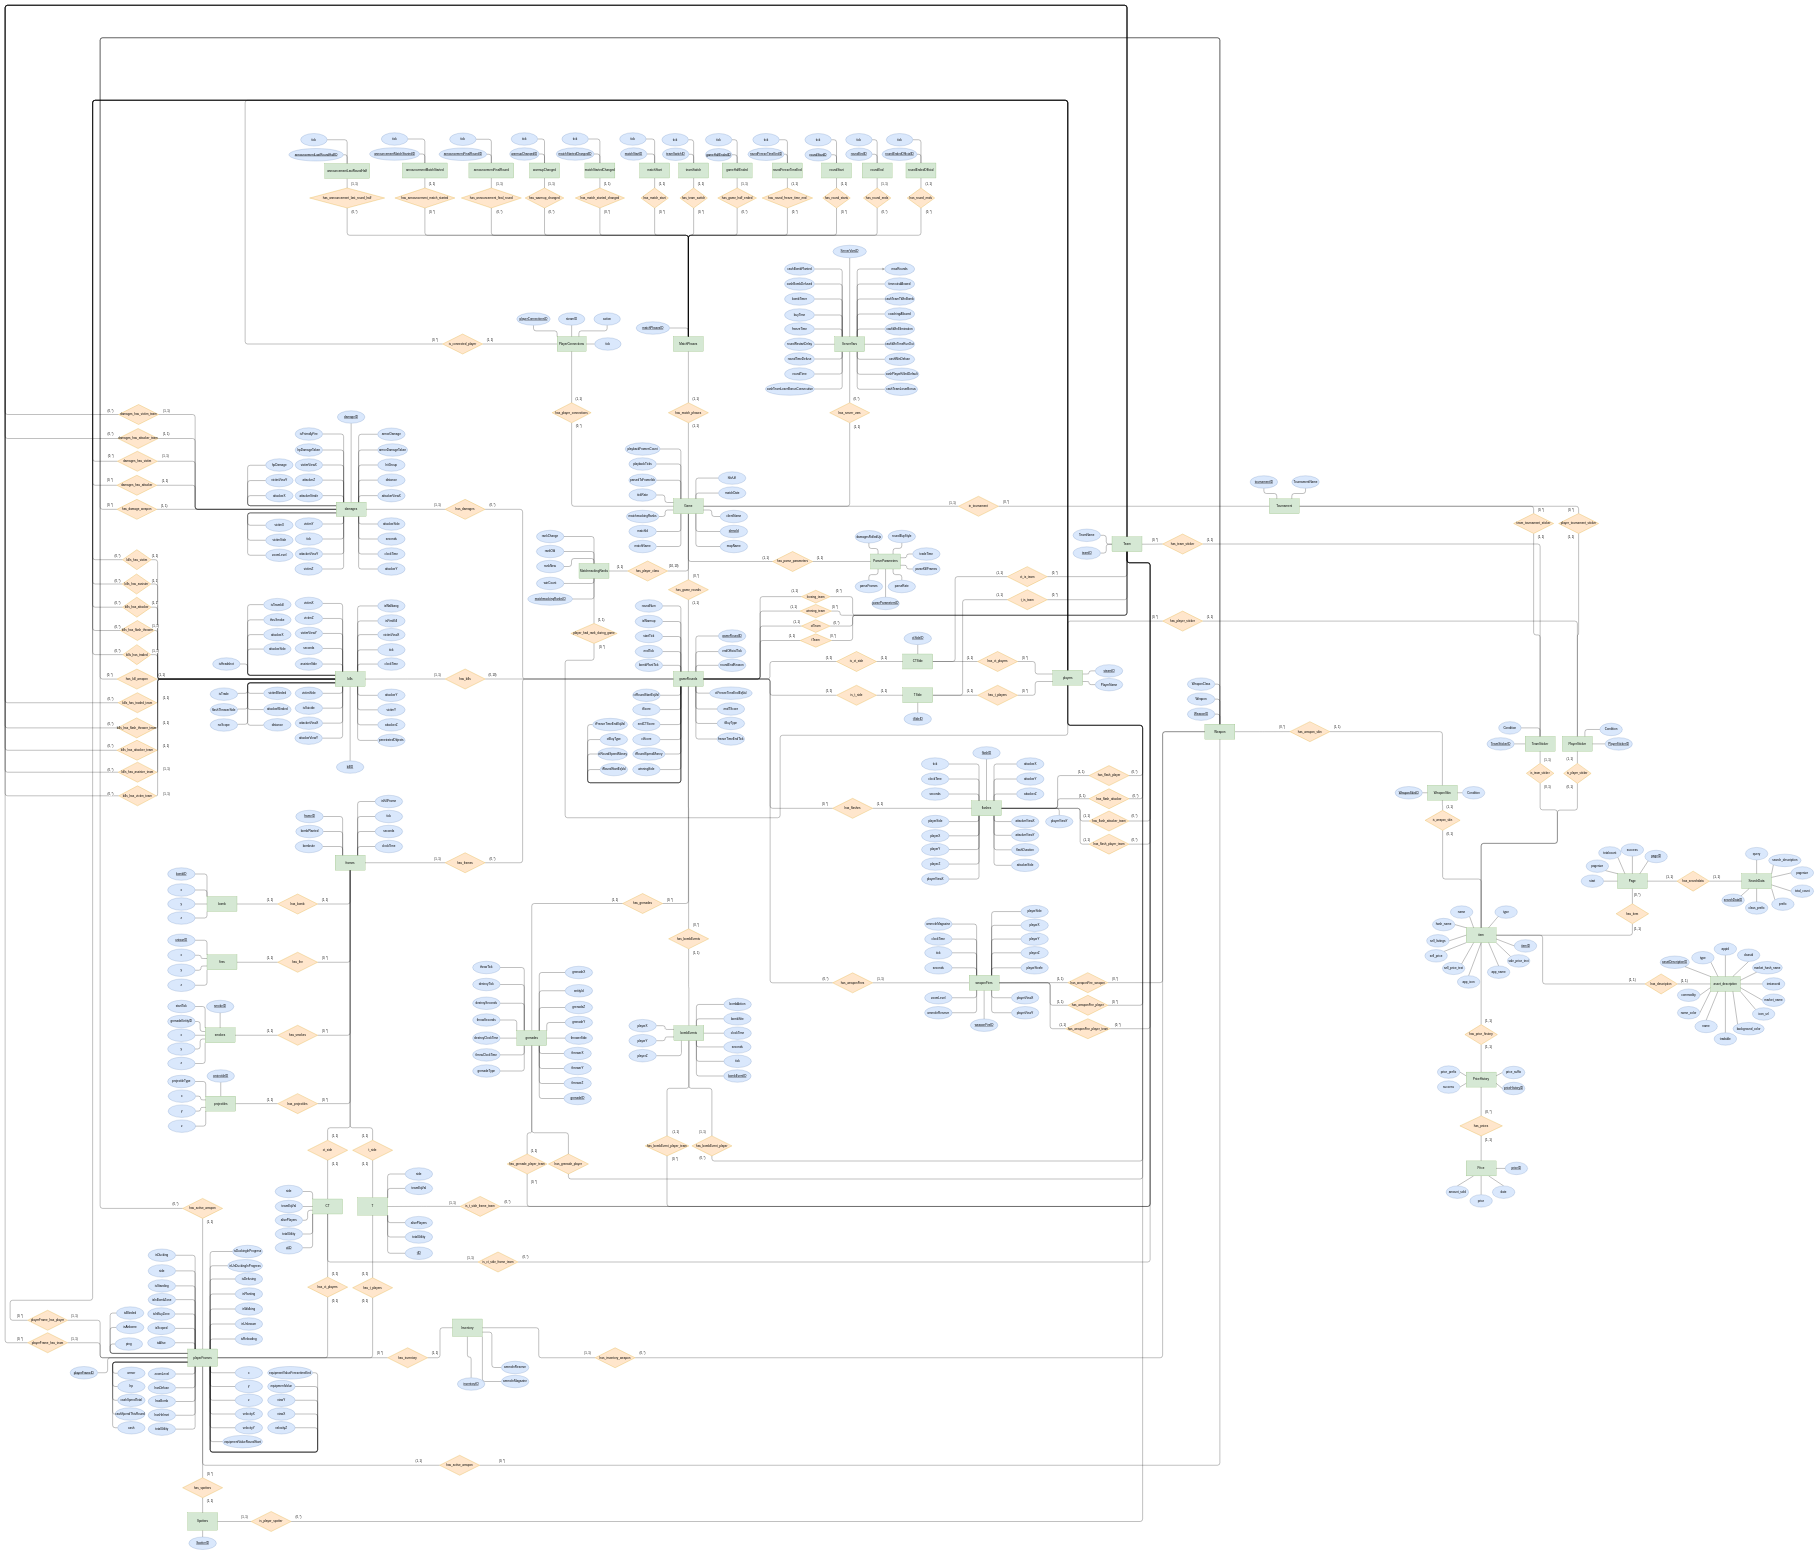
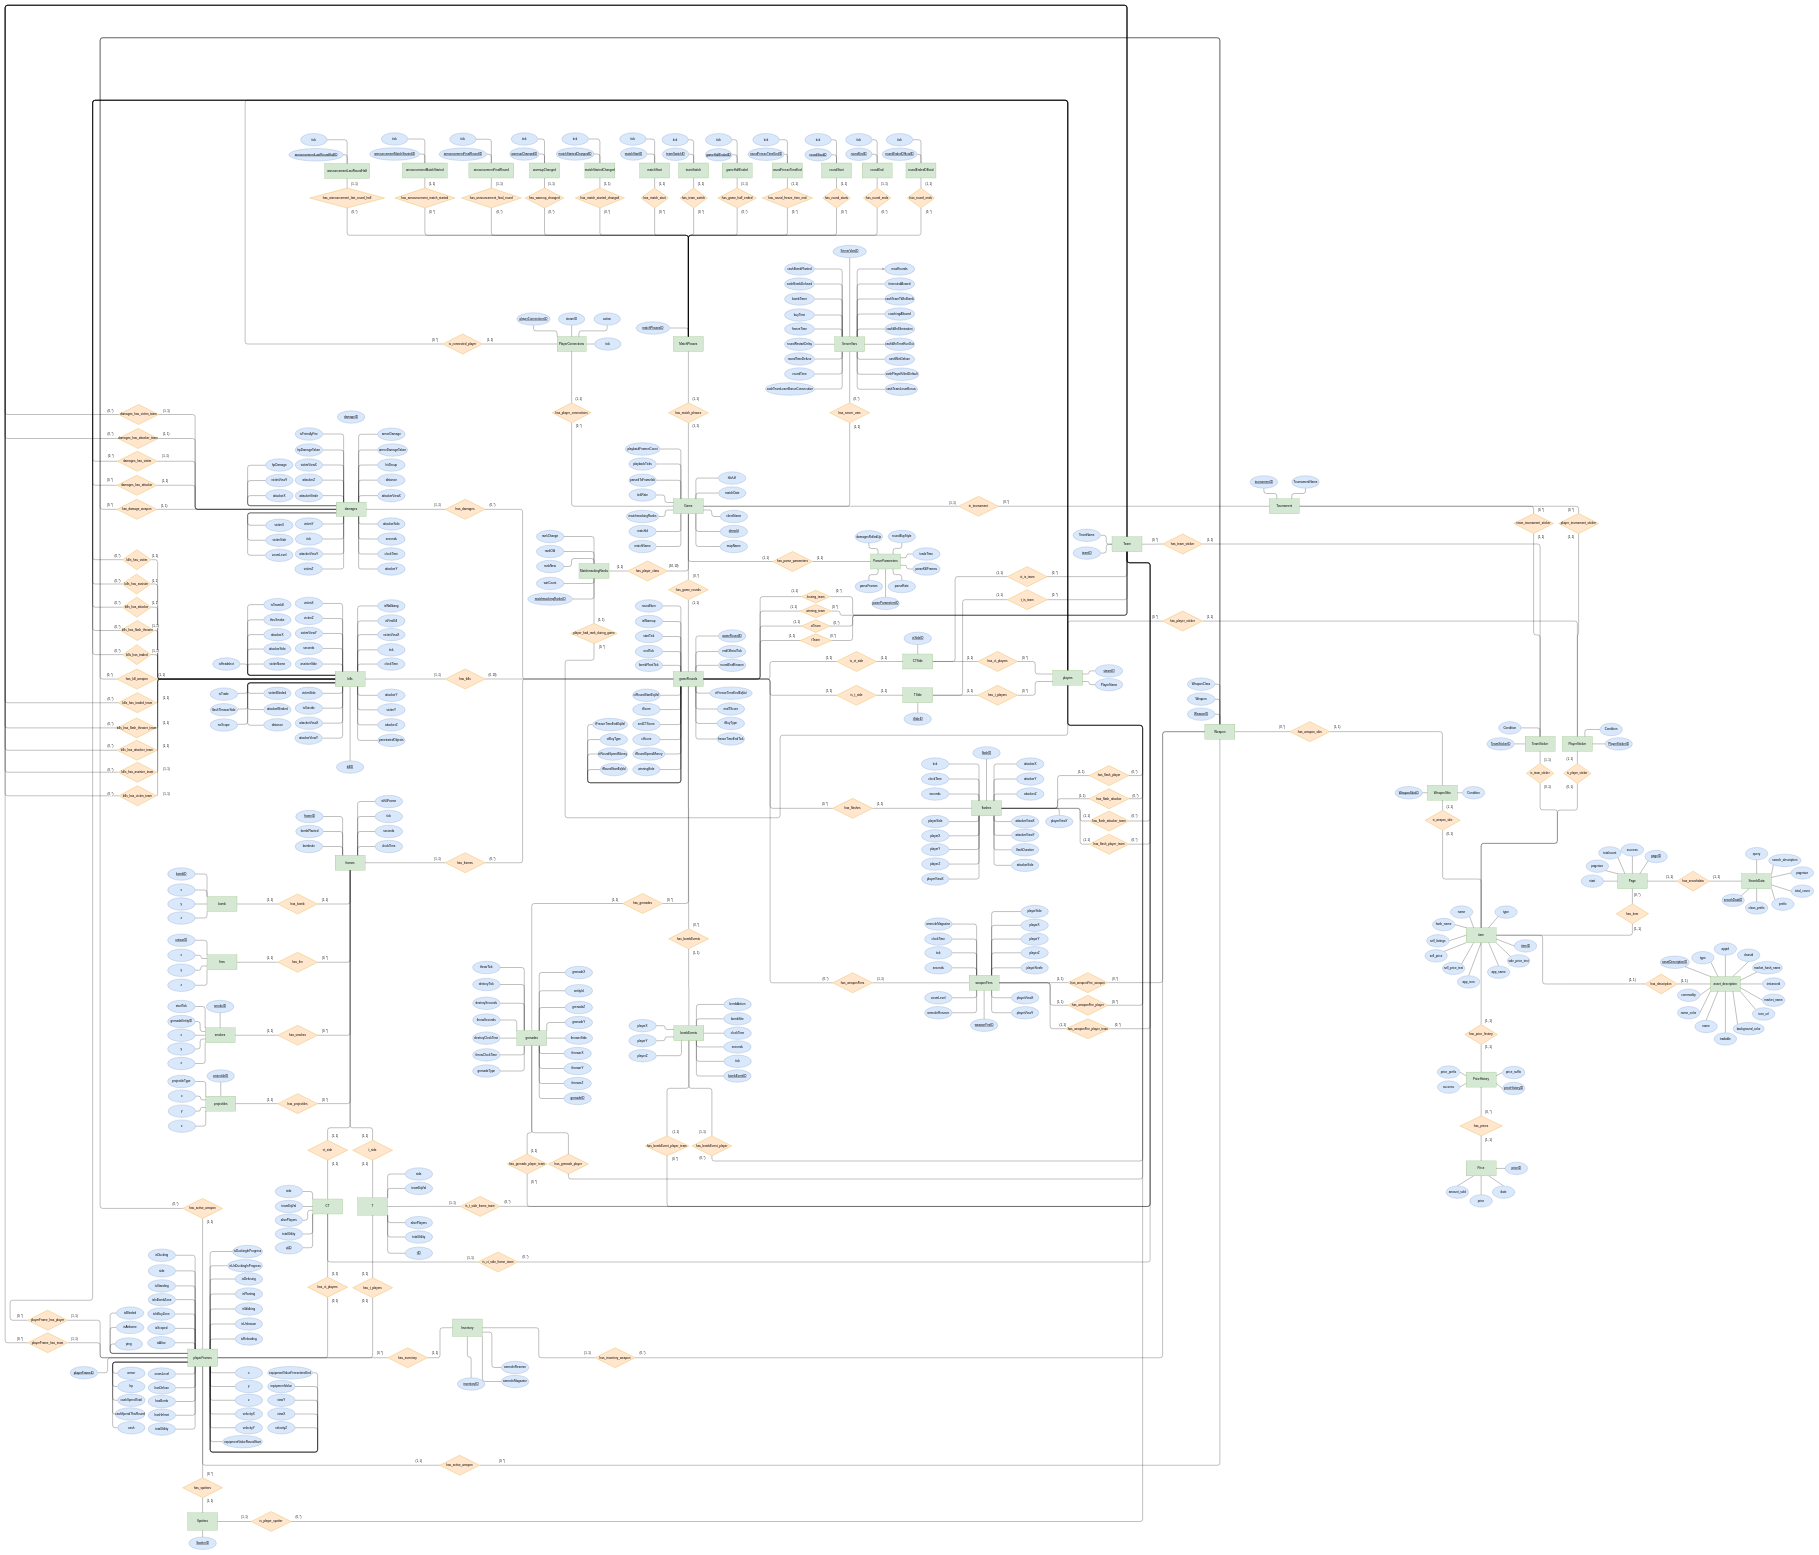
edge "damageID" -- "damages": removed
edge "victimName" -- "kills": added
node "victimName": added
